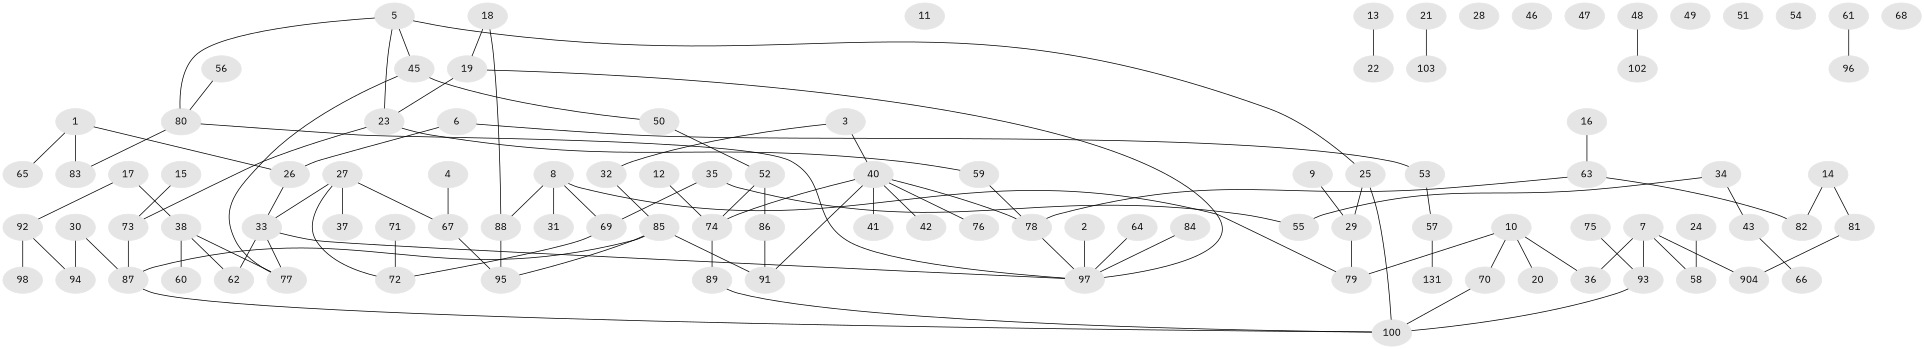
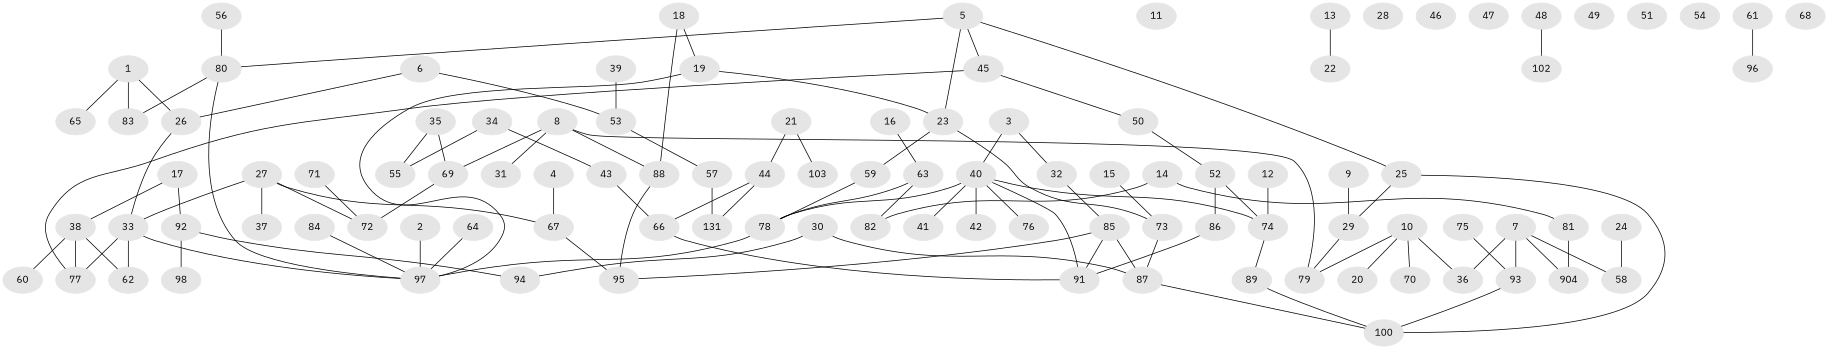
node "39": added
node "44": added
edge "66" -- "91": added
edge "70" -- "100": removed
